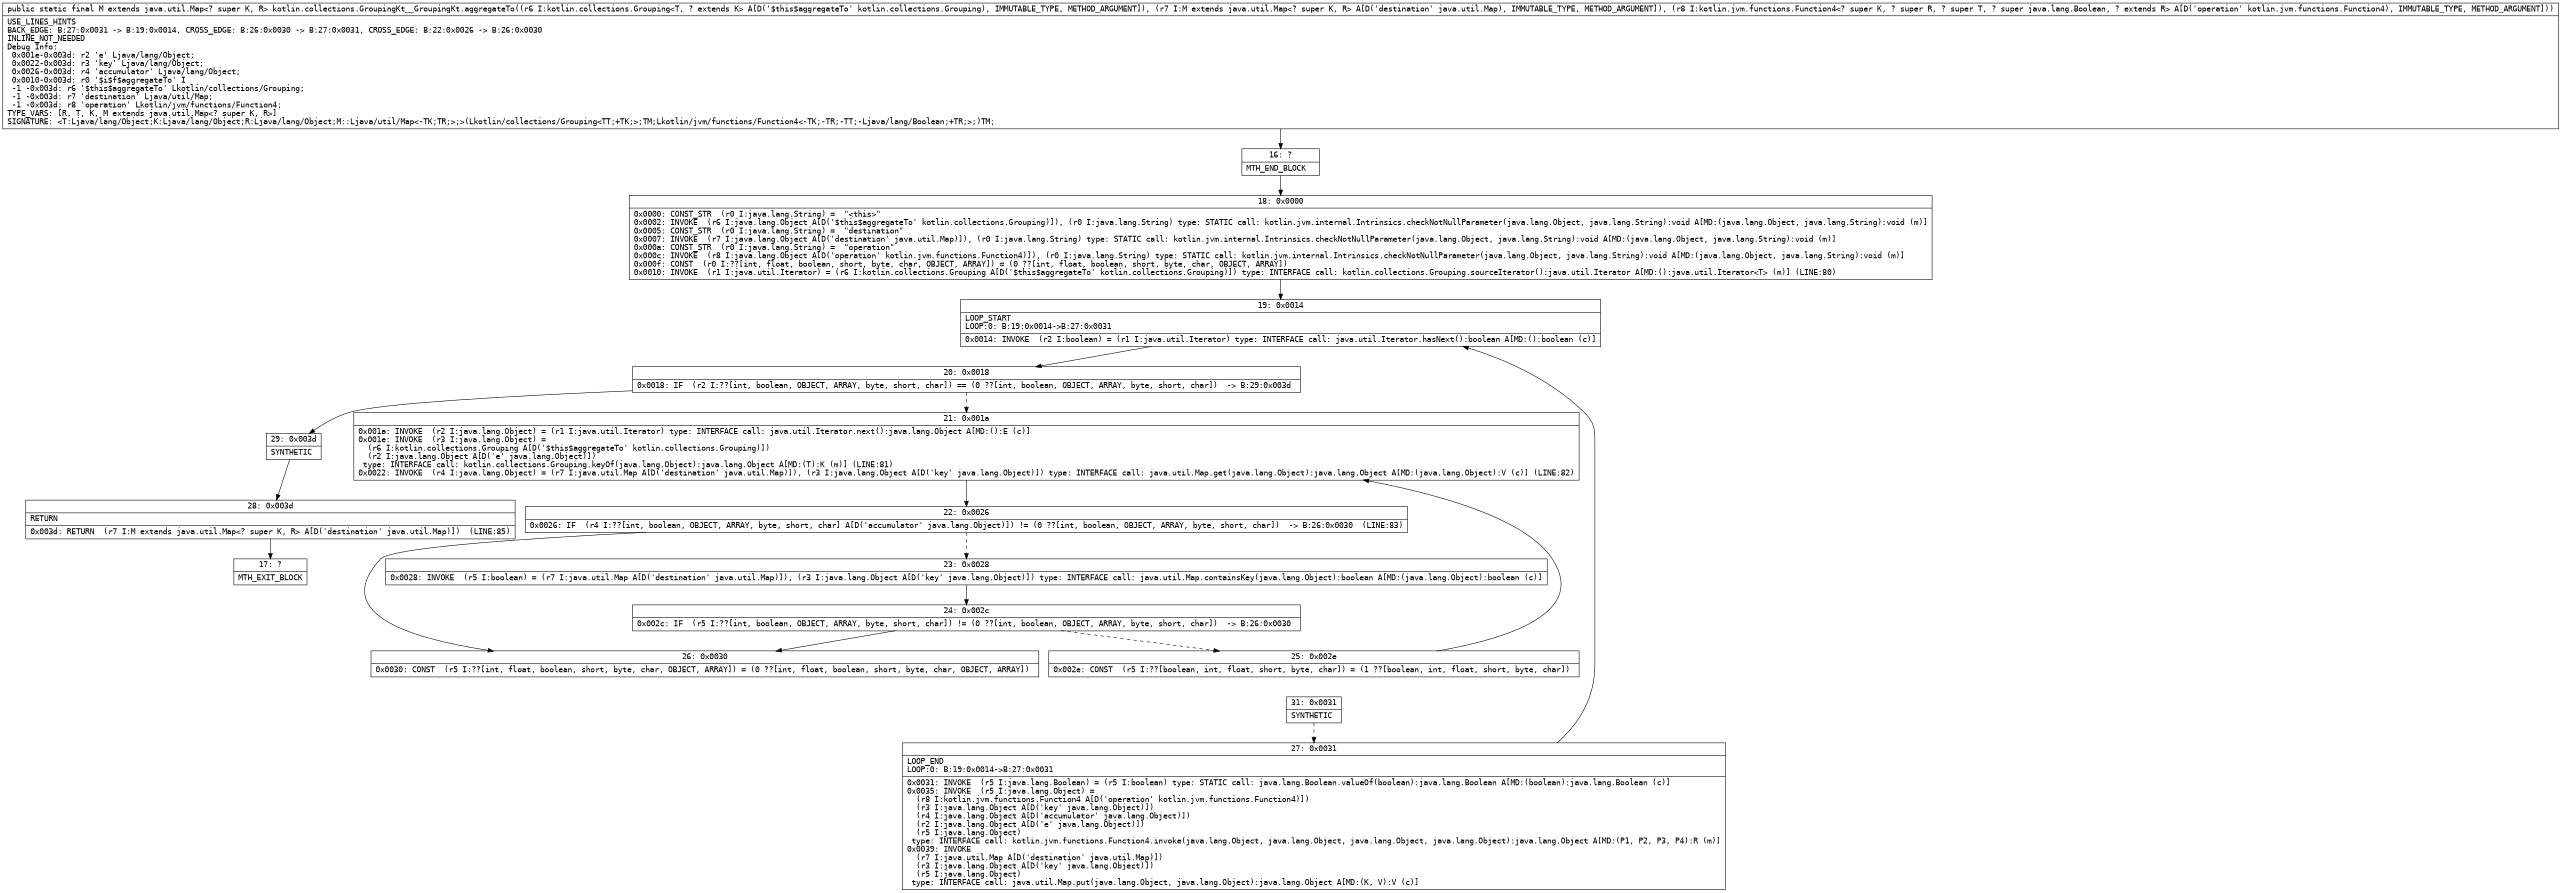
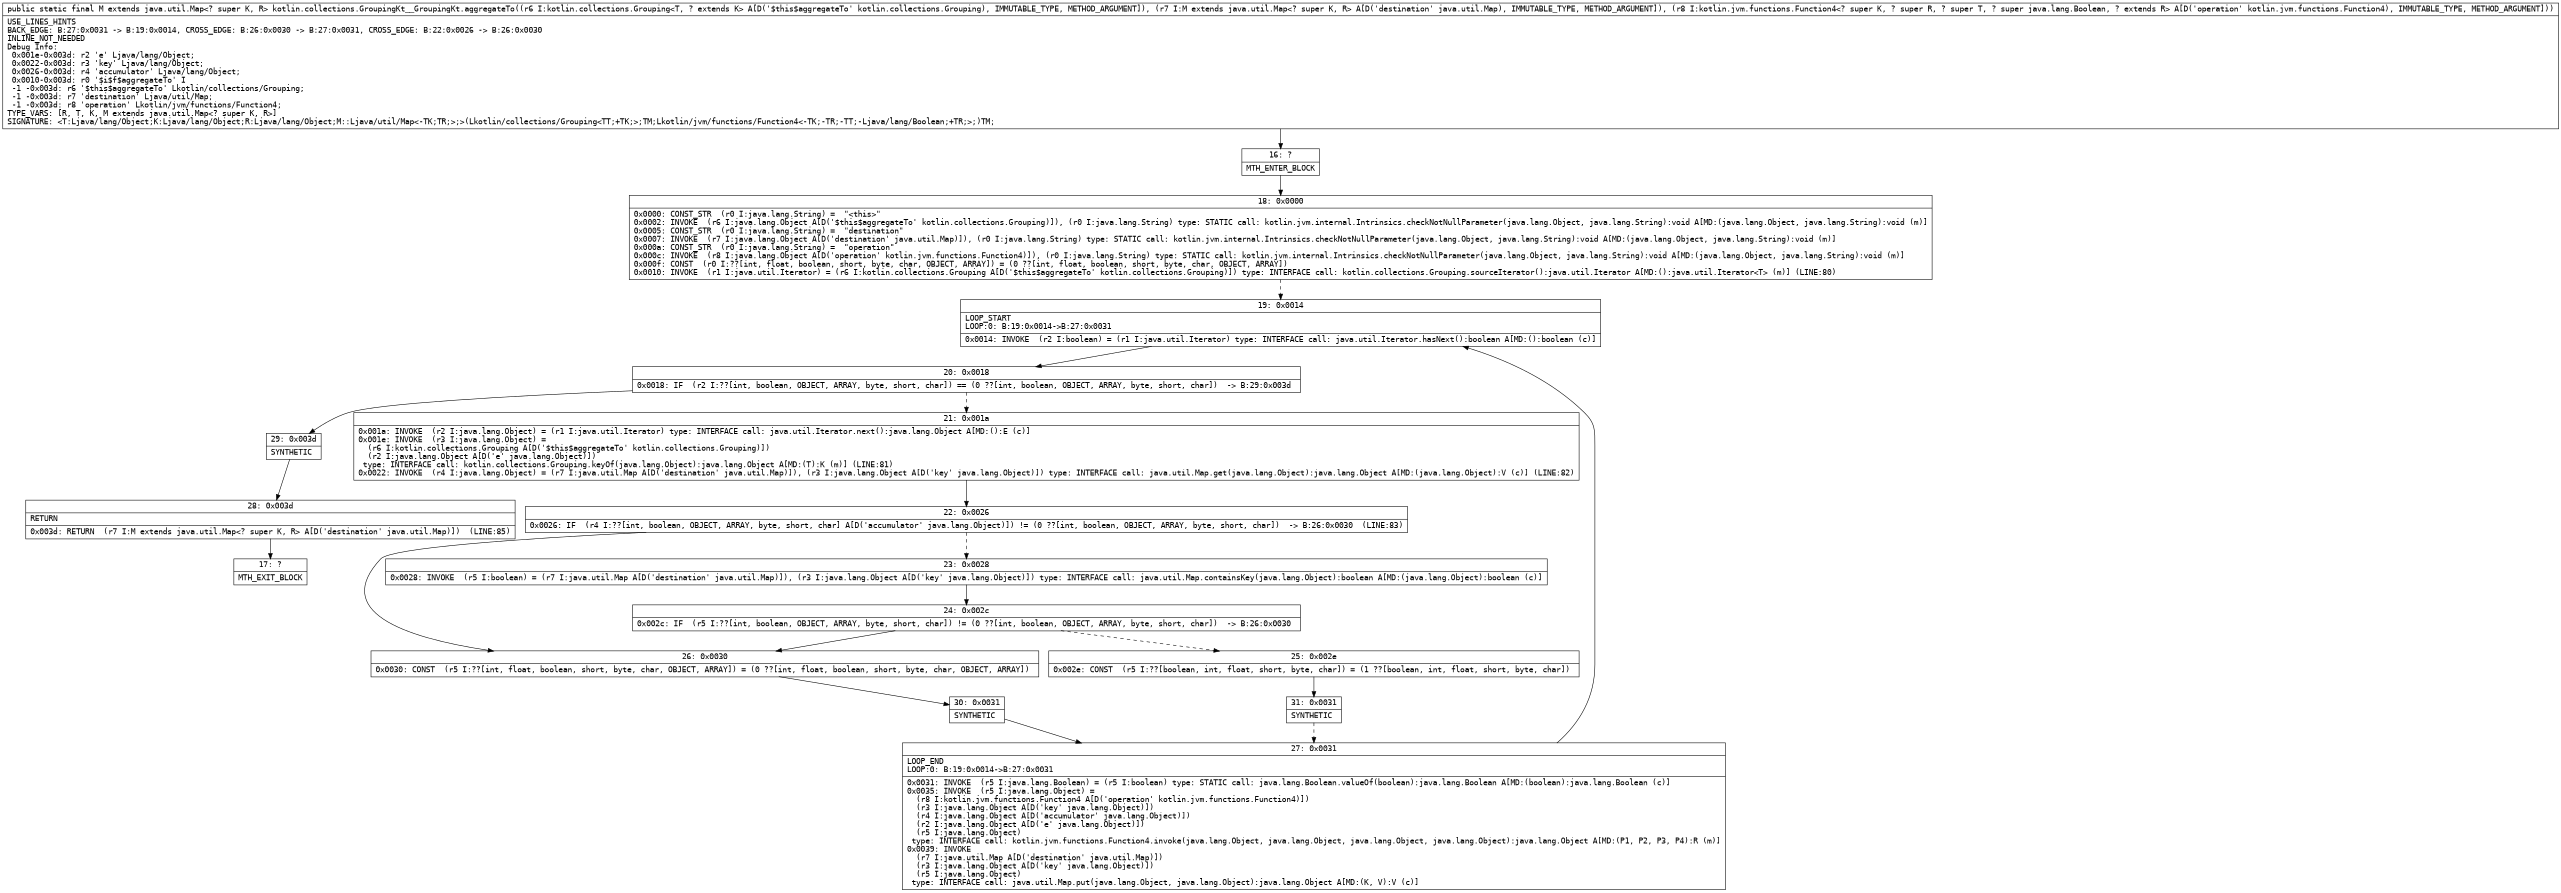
node "16: ?": text "MTH_END_BLOCK" -> "MTH_ENTER_BLOCK"
edge "18: 0x0000" -> "19: 0x0014": style solid -> dashed
edge "25: 0x002e" -> "21: 0x001a": now "25: 0x002e" -> "31: 0x0031"
node "30: 0x0031": added
